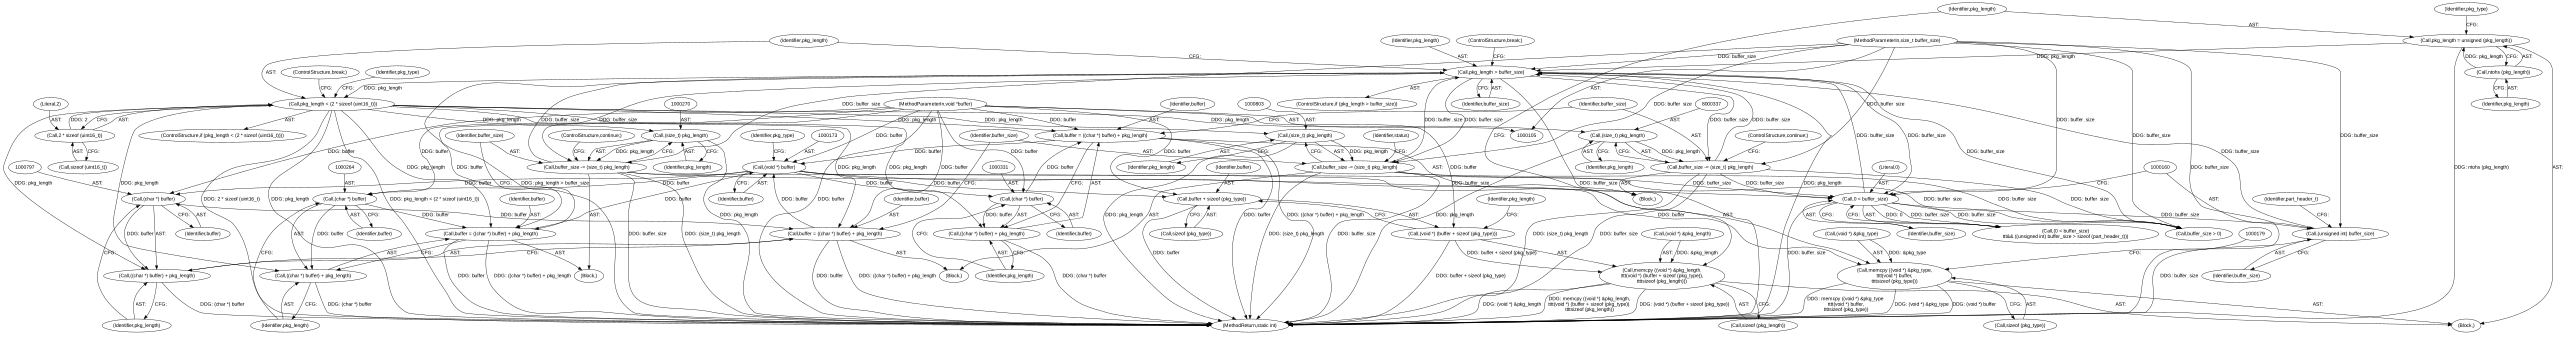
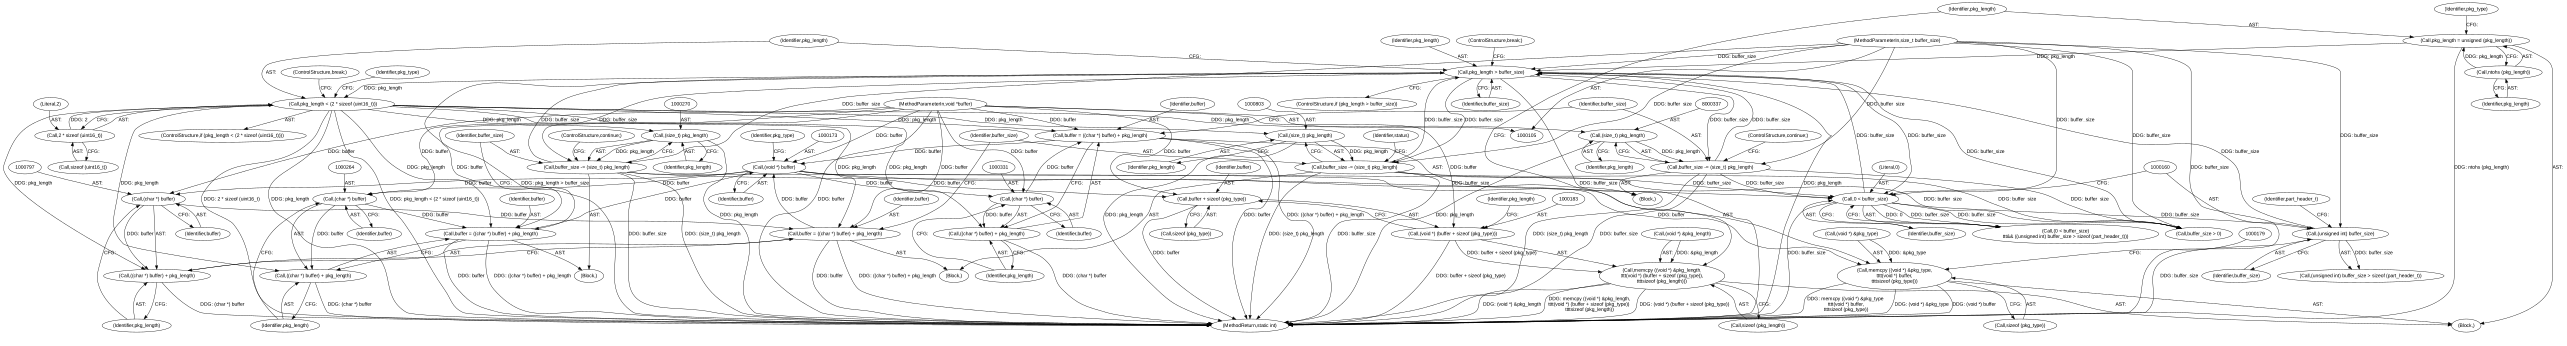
edge "(Call,pkg_length > buffer_size)" -> "(ControlStructure,if (pkg_length > buffer_size))": label "AST: " -> "CFG: "
node "1000183": added
node "(Call,(unsigned int) buffer_size > sizeof (part_header_t))": added
